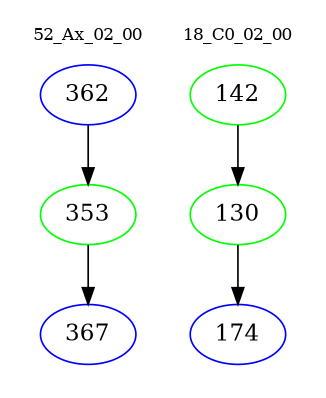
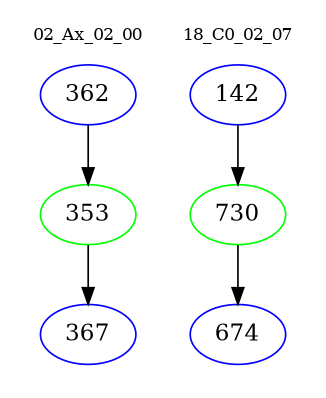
cluster "52_Ax_02_00": label "52_Ax_02_00" -> "02_Ax_02_00"
cluster "18_C0_02_00": label "18_C0_02_00" -> "18_C0_02_07"
node "142": color green -> blue
node "130": label "130" -> "730"
node "174": label "174" -> "674"
